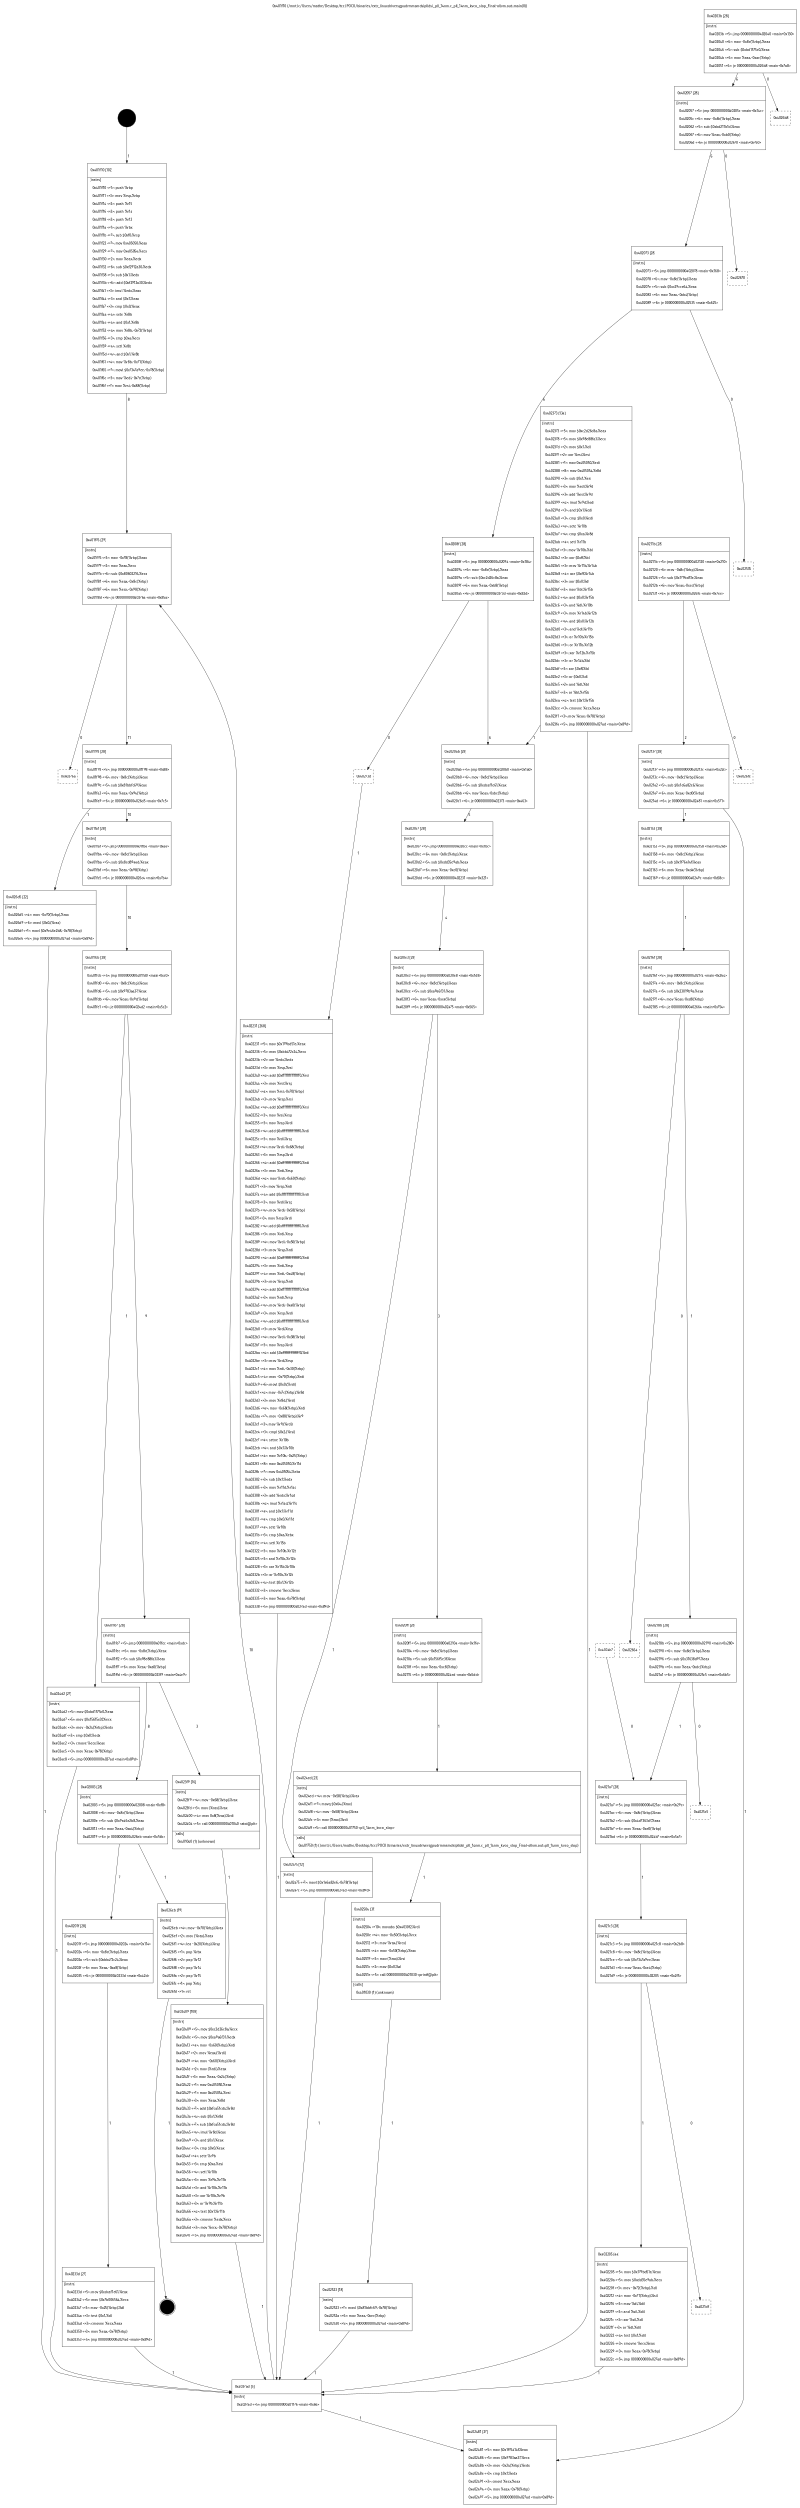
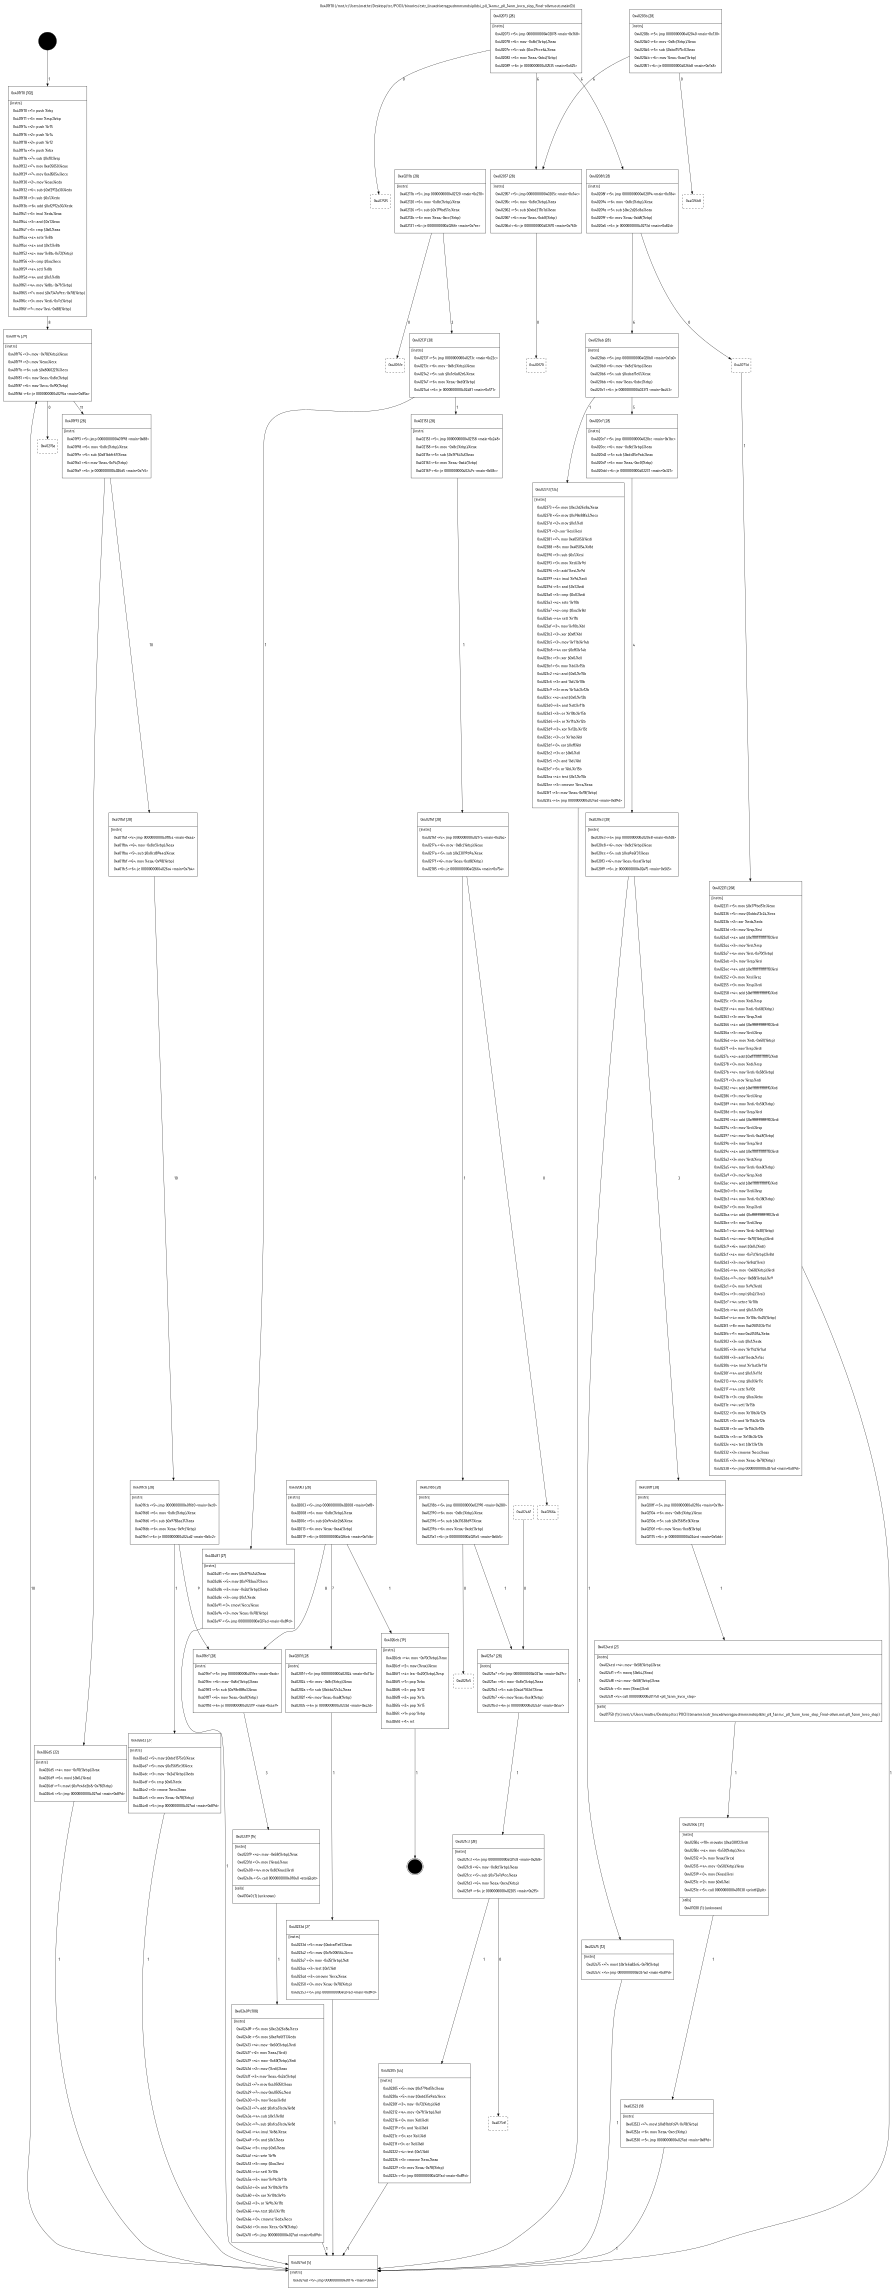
edge "0x402057 [28]" -> "0x402073 [28]": reversed
edge "0x402373 [134]" -> "0x4020ab [28]": reversed
edge "0x401fe7 [28]" -> "0x402003 [28]": reversed
edge "0x4027ad [5]" -> "0x402481 [27]": reversed
